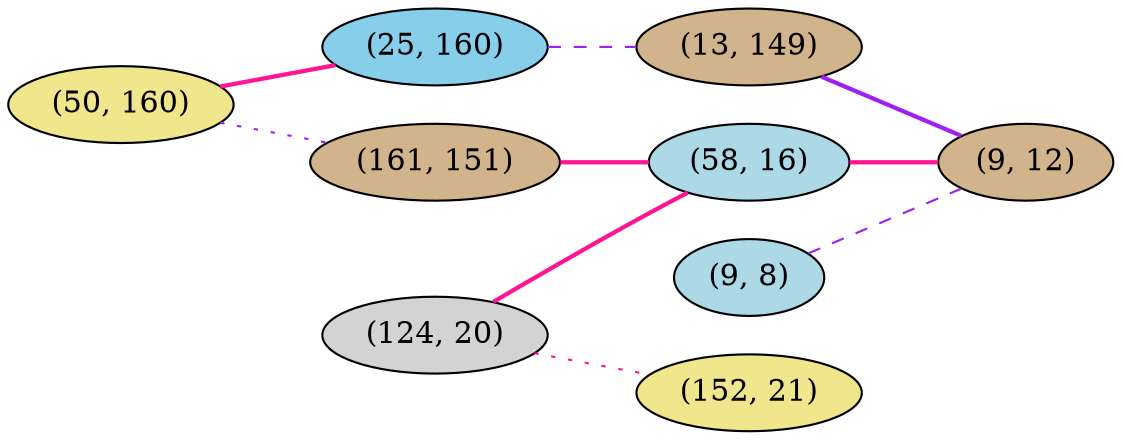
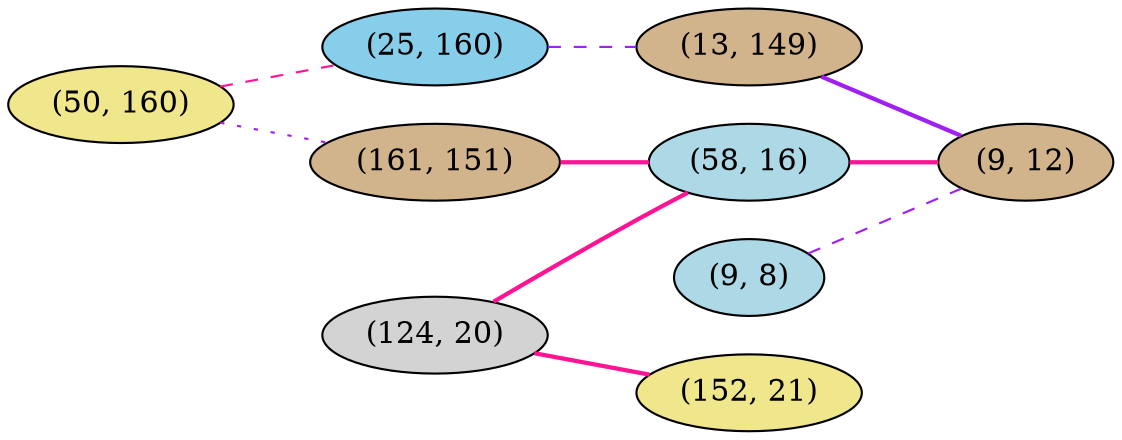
edge "(25, 160)" -- "(50, 160)": style bold -> dashed
edge "(124, 20)" -- "(152, 21)": style dotted -> bold
